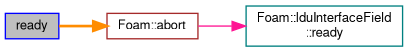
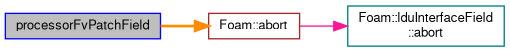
node "ready": label "ready" -> "processorFvPatchField"
node "Foam::lduInterfaceField ::ready": label "Foam::lduInterfaceField ::ready" -> "Foam::lduInterfaceField ::abort"
